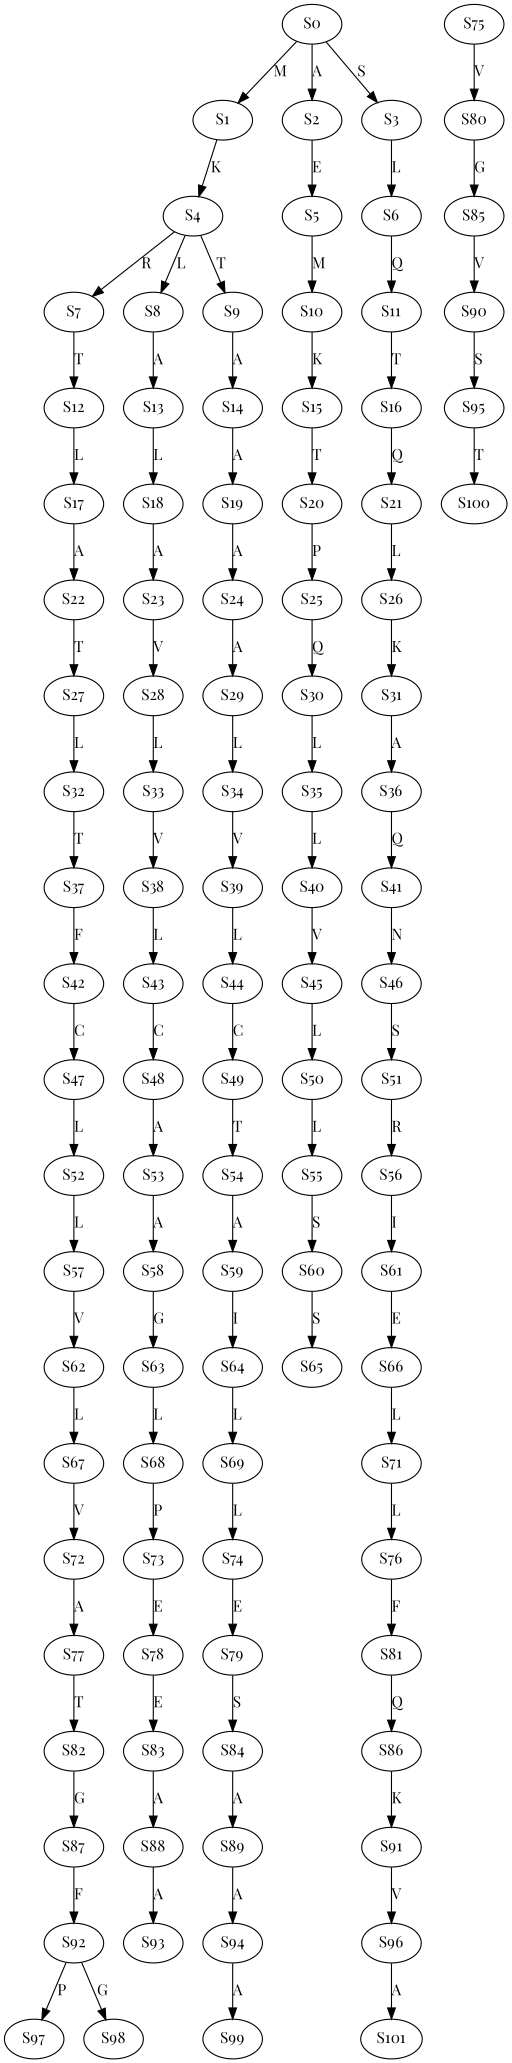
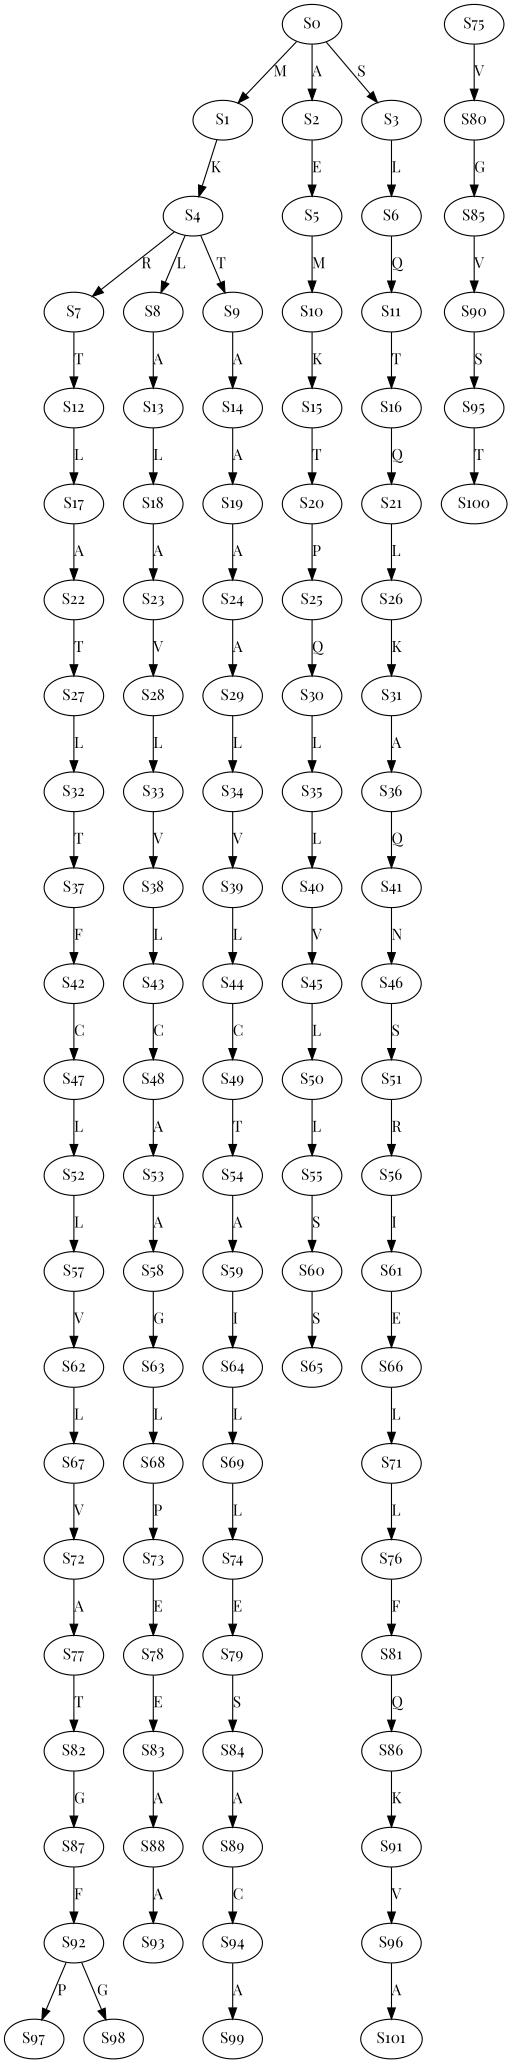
edge "S89" -> "S94": label "A" -> "C"
